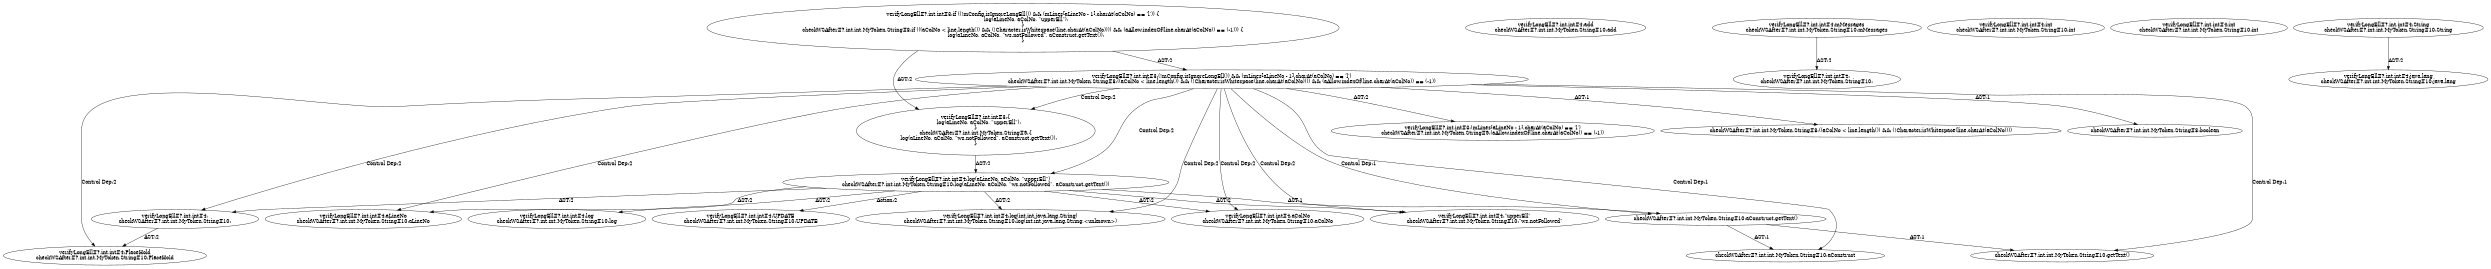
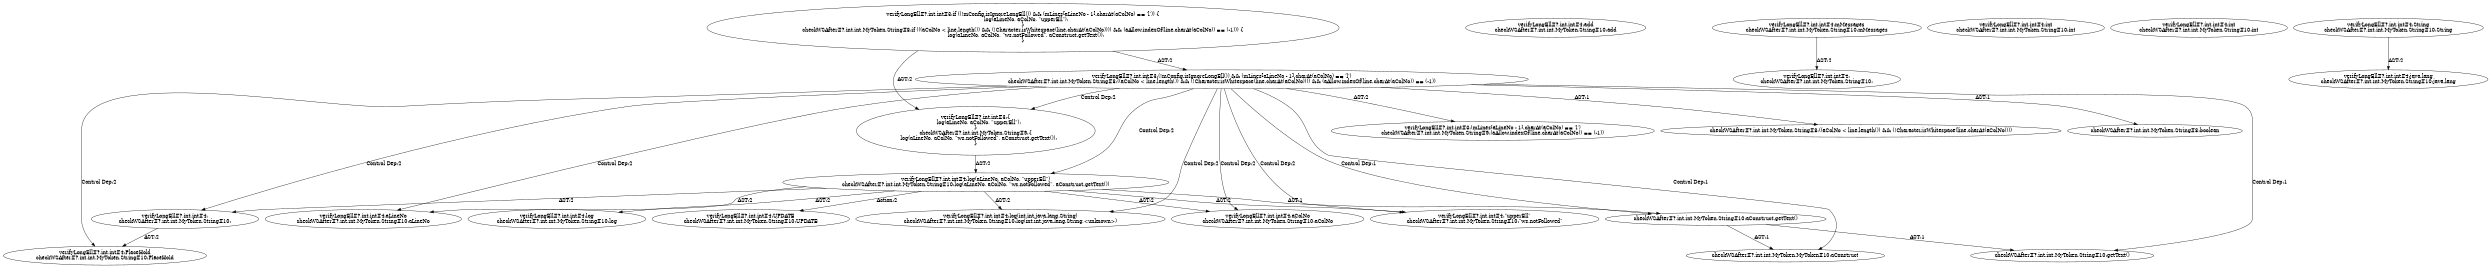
node "checkWSAfter#?,int,int,MyToken,String#10:aConstruct": label "checkWSAfter#?,int,int,MyToken,String#10:aConstruct" -> "checkWSAfter#?,int,int,MyToken,MyToken#10:aConstruct"
